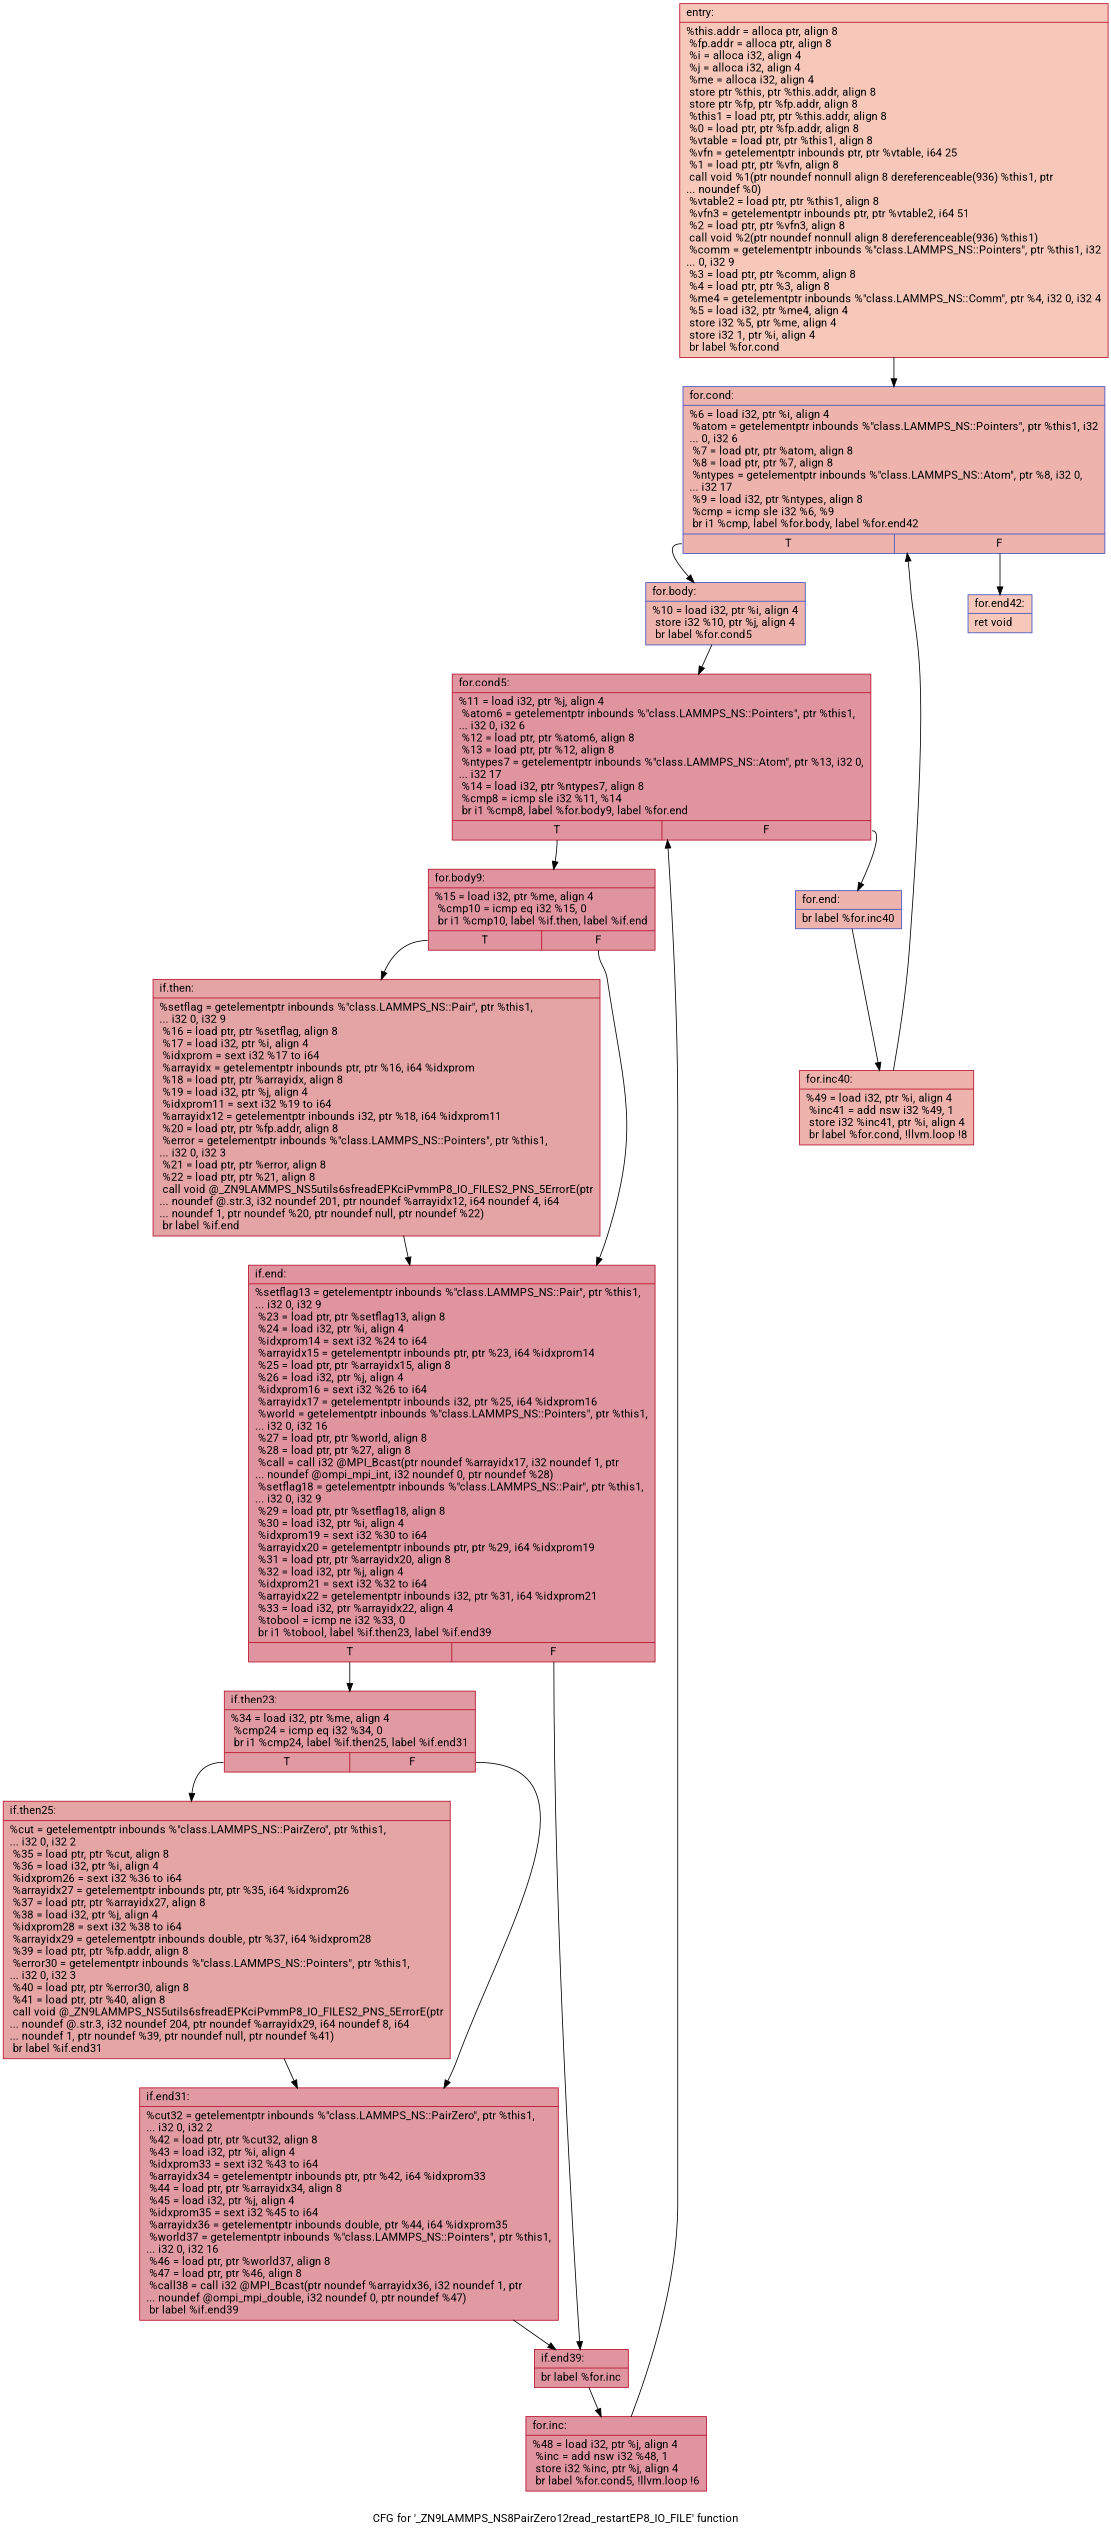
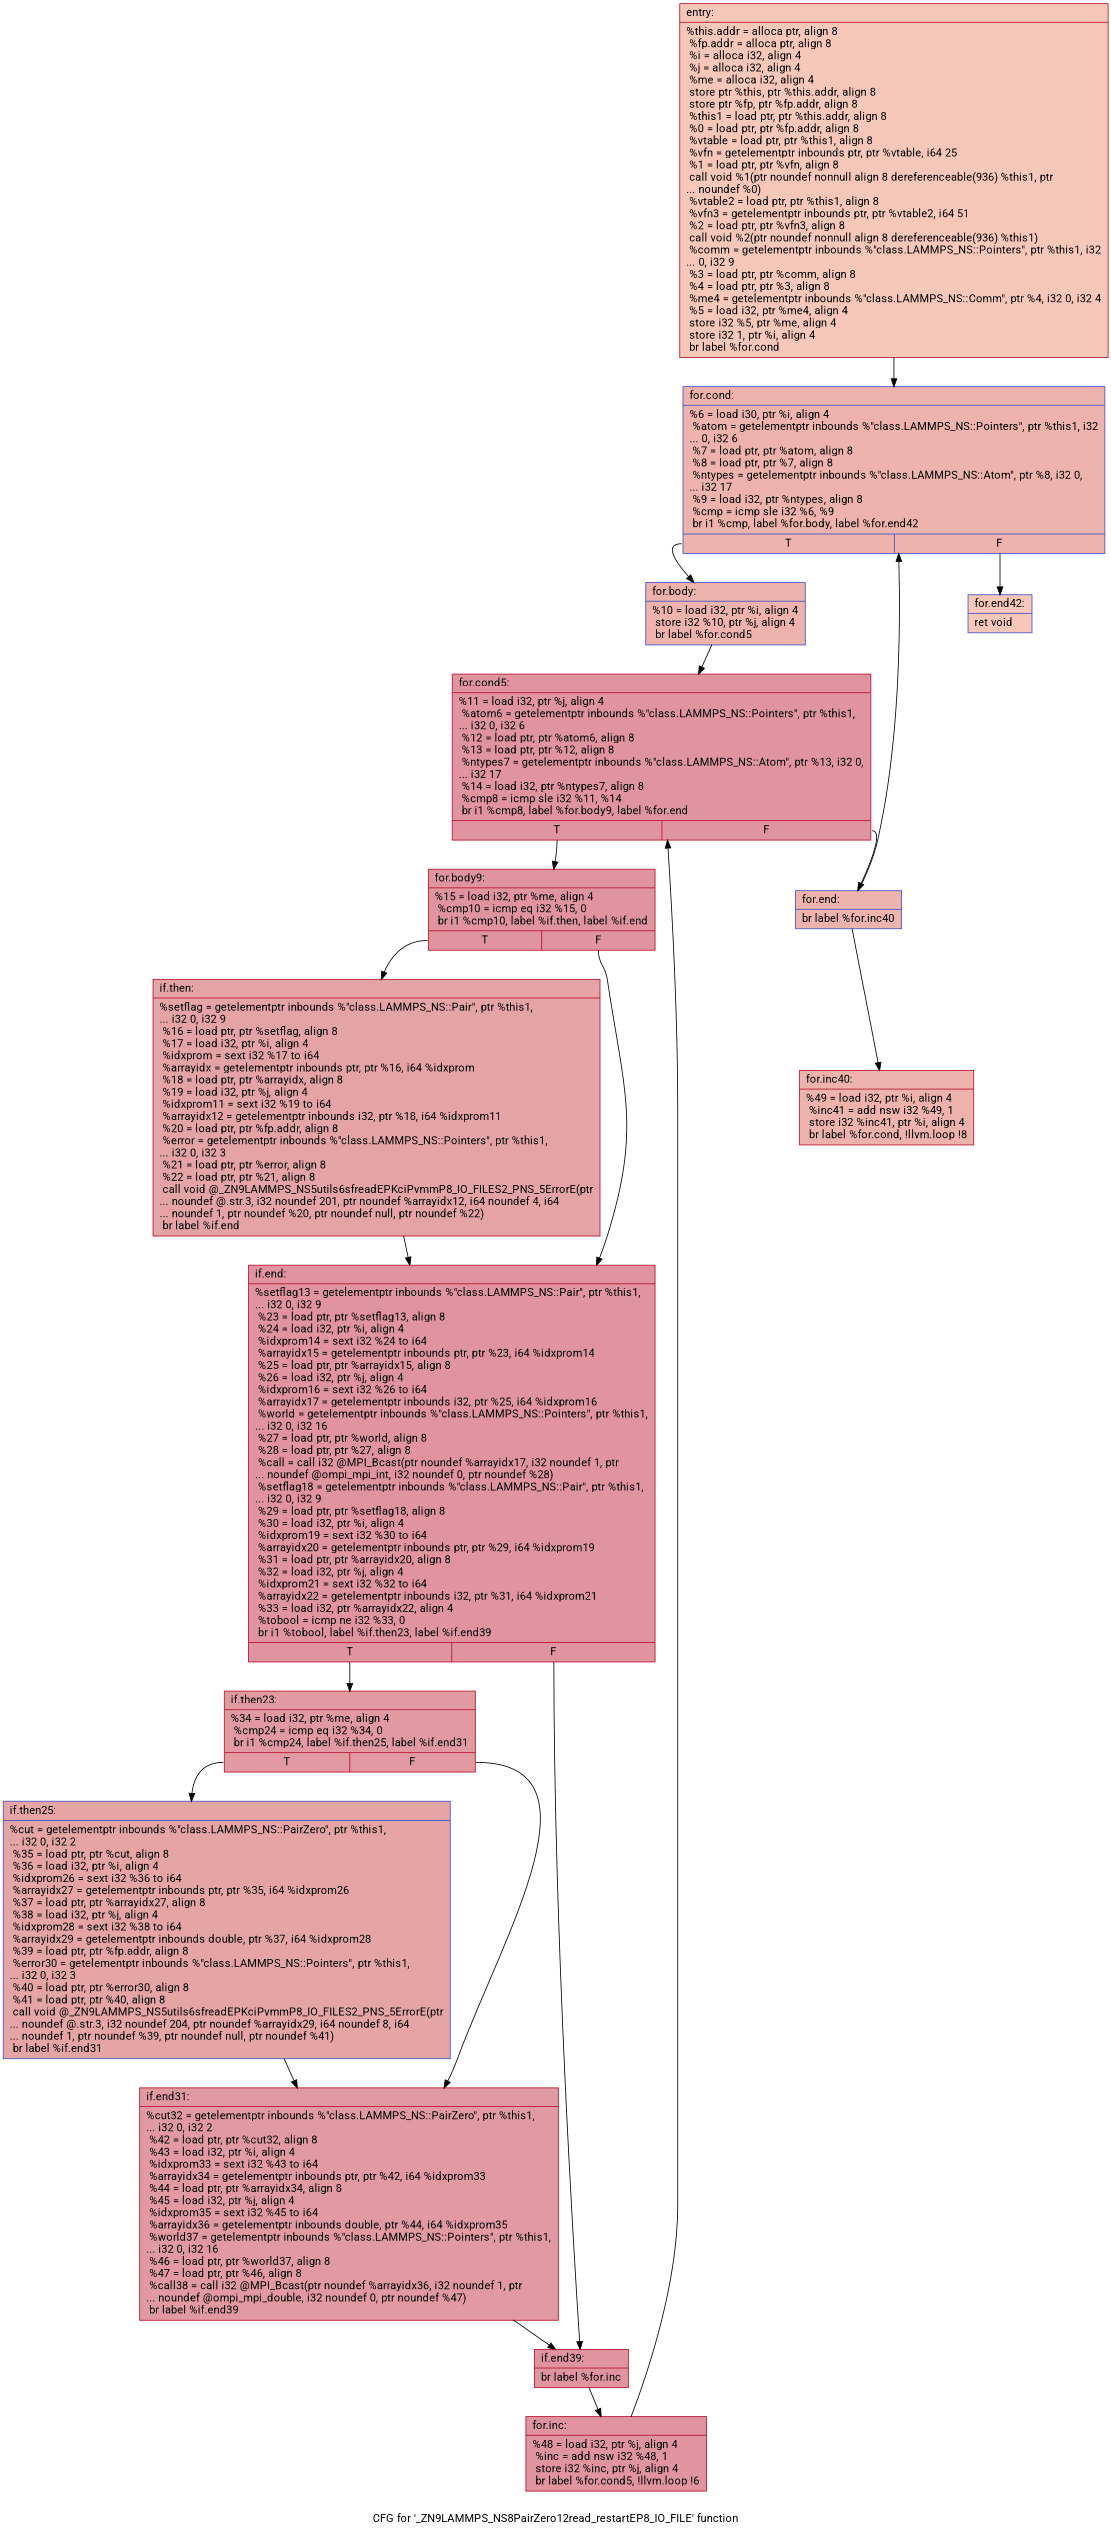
node "for.cond:": text "%6 = load i32, ptr %i, align 4" -> "%6 = load i30, ptr %i, align 4"
edge "for.inc40:" -> "for.cond:": now "for.end:" -> "for.cond:"
node "if.then25:": color #b70d28ff -> #3d50c3ff
